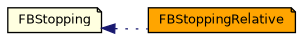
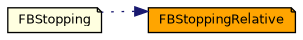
edge "FBStoppingRelative" -> "FBStopping": reversed
